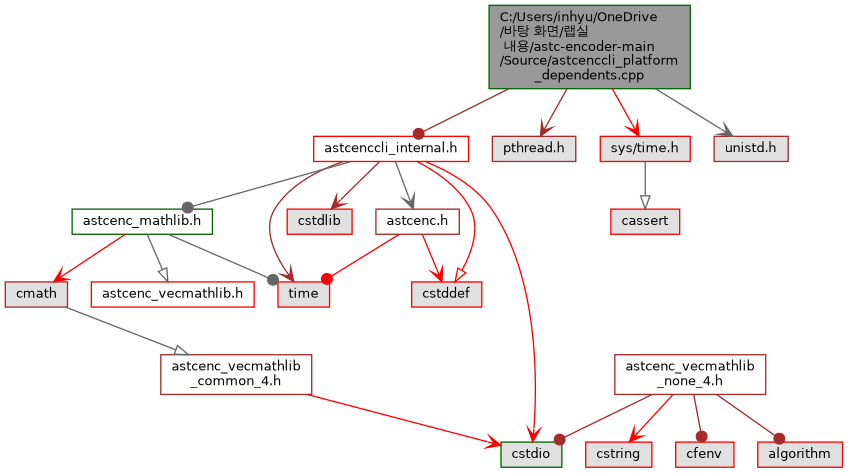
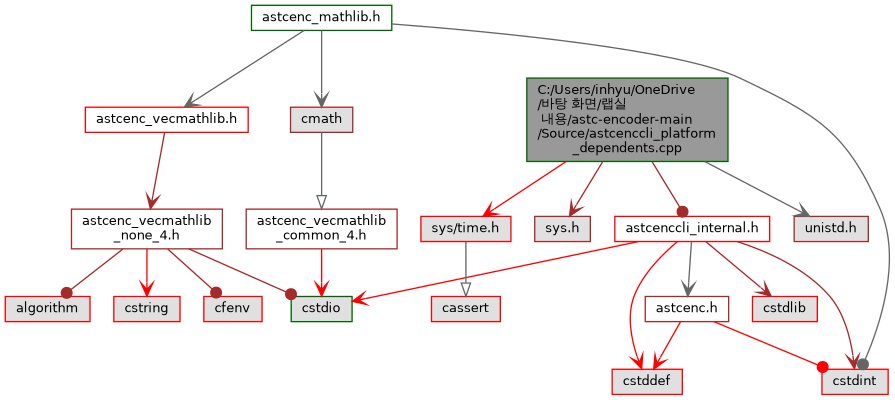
node "pthread.h": label "pthread.h" -> "sys.h"
edge "astcenc_vecmathlib.h" -> "astcenc_vecmathlib _none_4.h": added
edge "astcenccli_internal.h" -> "astcenc_mathlib.h": removed
edge "astcenccli_internal.h" -> "cstddef": arrowhead onormal -> vee
edge "astcenc_mathlib.h" -> "astcenc_vecmathlib.h": arrowhead onormal -> vee
edge "astcenc_mathlib.h" -> "cmath": color red -> gray40
node "time": label "time" -> "cstdint"
